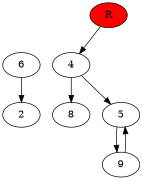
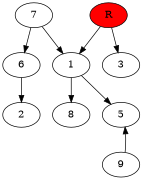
node "7": added
node "4": label "4" -> "1"
node "3": added
edge "5" -> "9": removed
